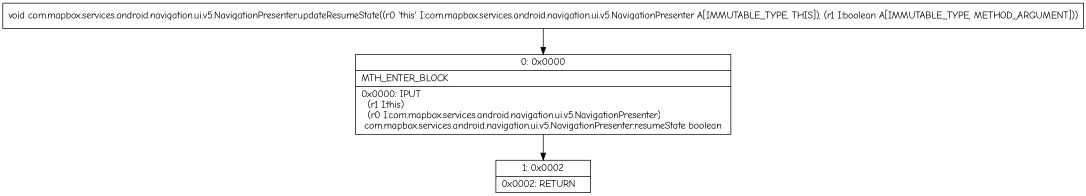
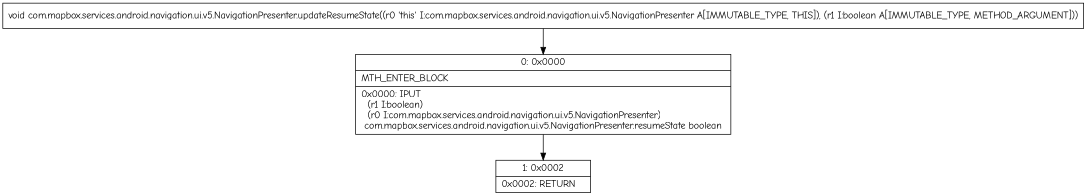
node "0: 0x0000": text "(r1 I:this)" -> "(r1 I:boolean)"
